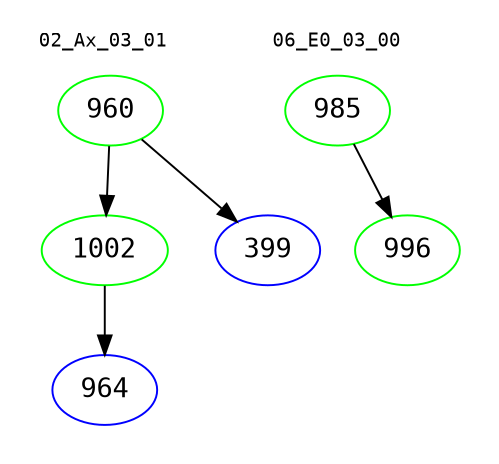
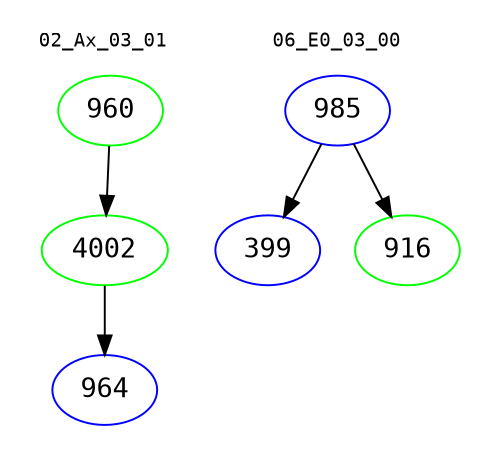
node "985": color green -> blue
edge "960" -> "399": now "985" -> "399"
node "1002": label "1002" -> "4002"
node "996": label "996" -> "916"
